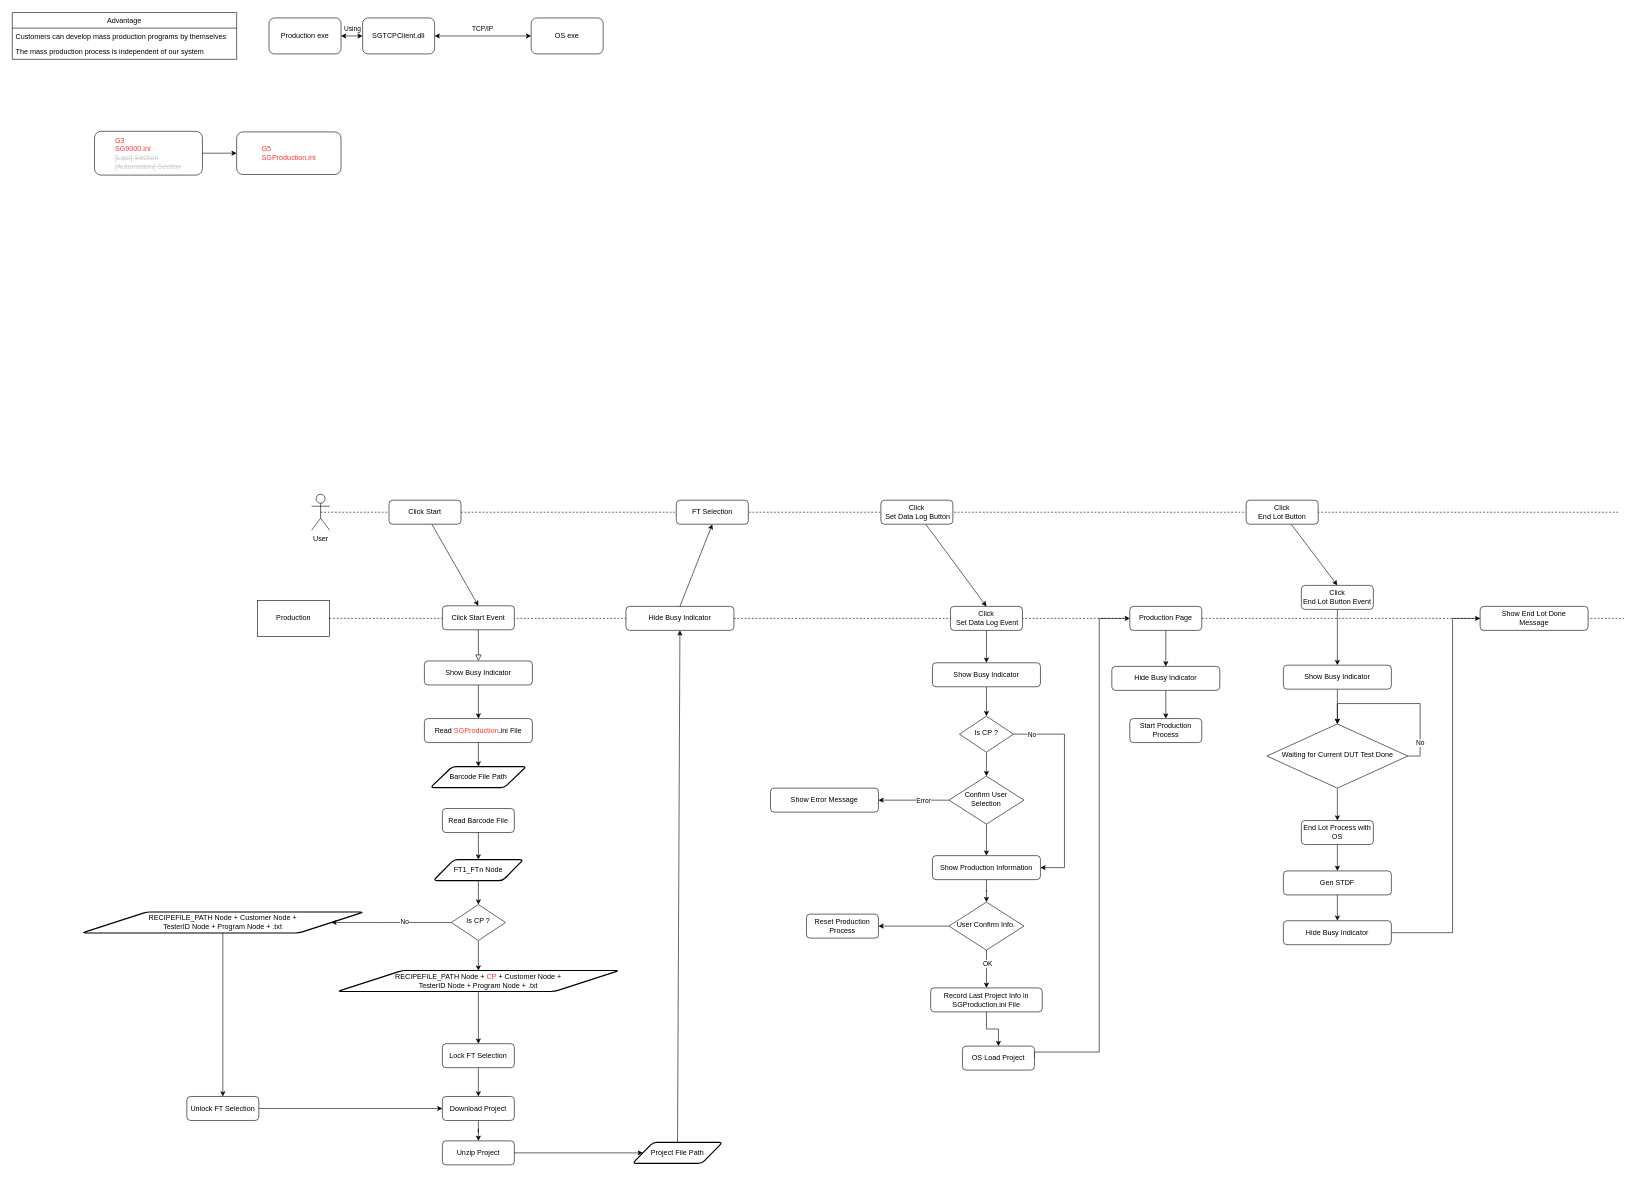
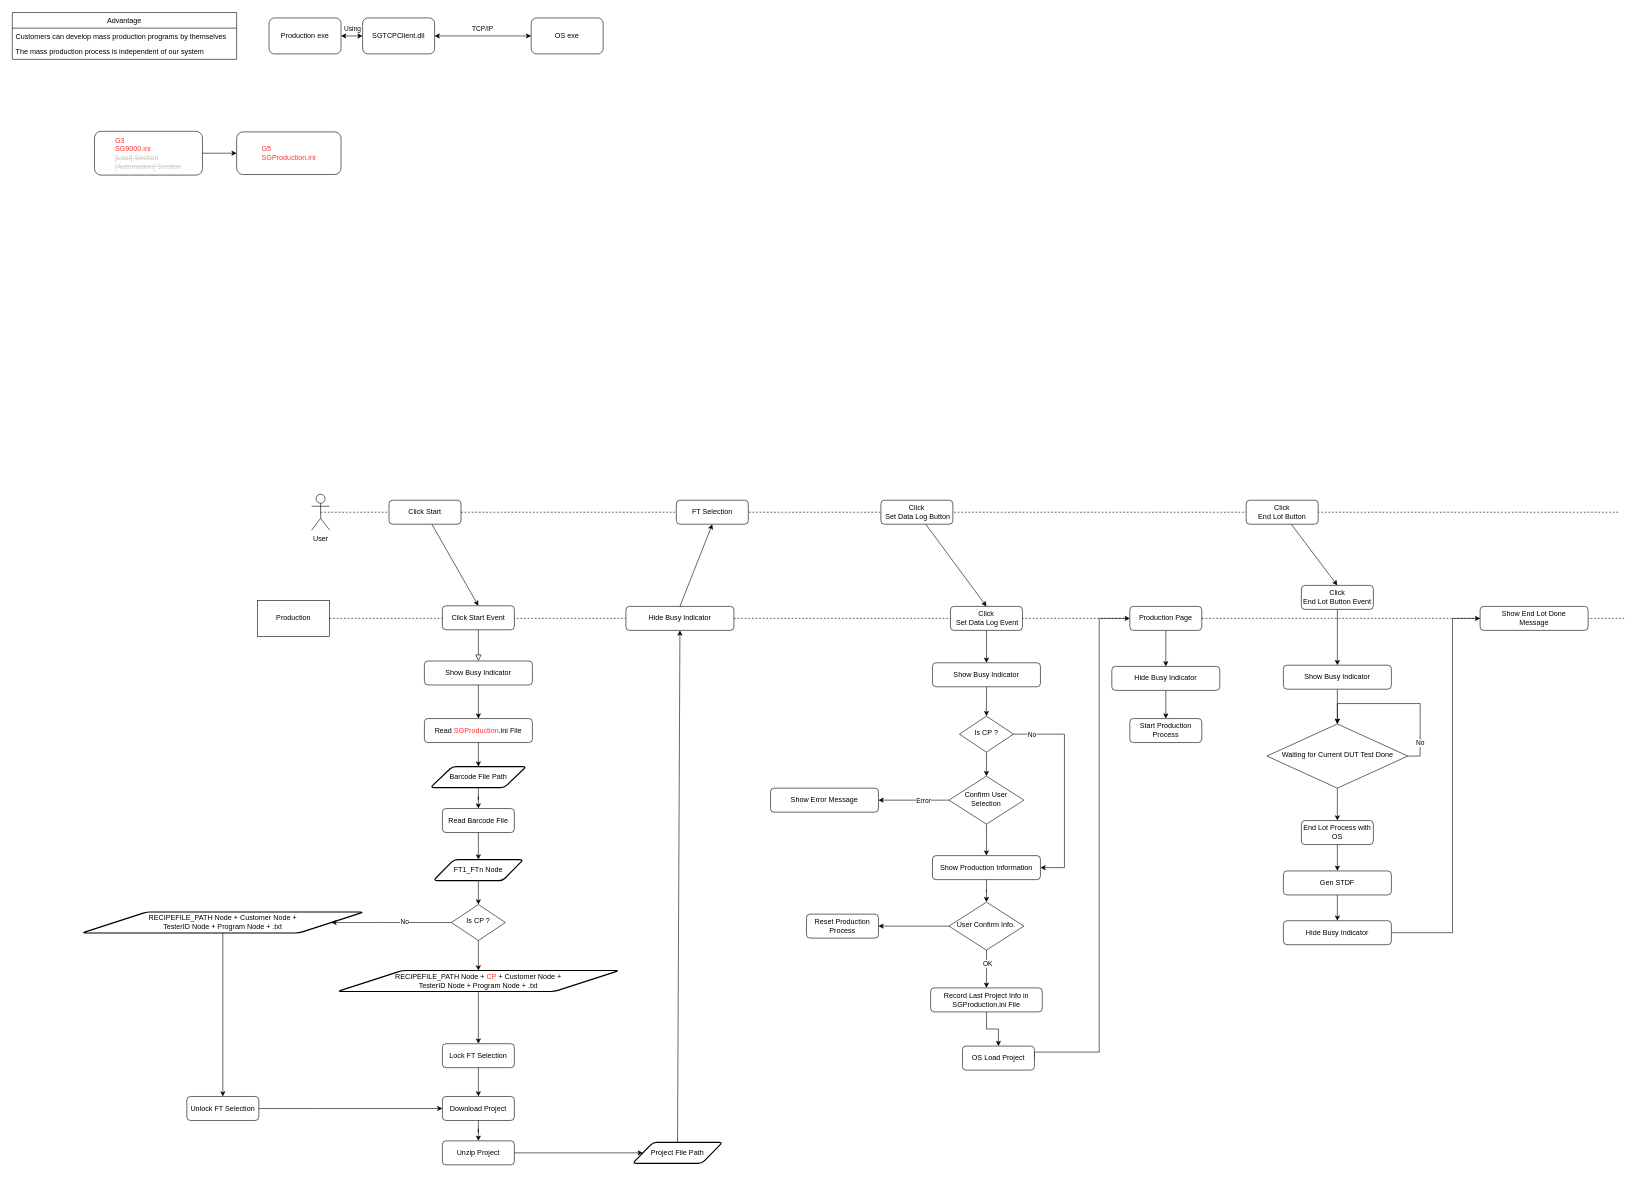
edge "Barcode File Path" -> "Read Barcode File": added
